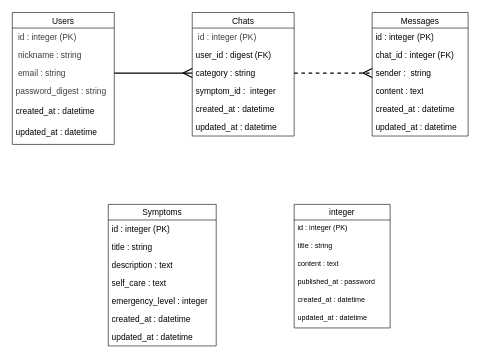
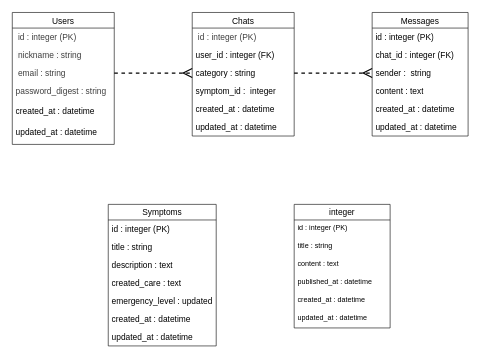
node "user_id : digest (FK)": label "user_id : digest (FK)" -> "user_id : integer (FK)"
edge "email : string" -> "category : string": style solid -> dashed
node "self_care : text": label "self_care : text" -> "created_care : text"
node "published_at : password": label "published_at : password" -> "published_at : datetime"
node "emergency_level : integer": label "emergency_level : integer" -> "emergency_level : updated"
